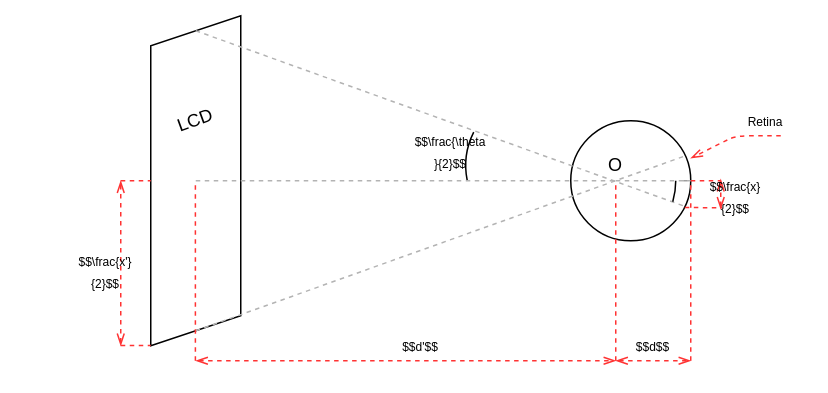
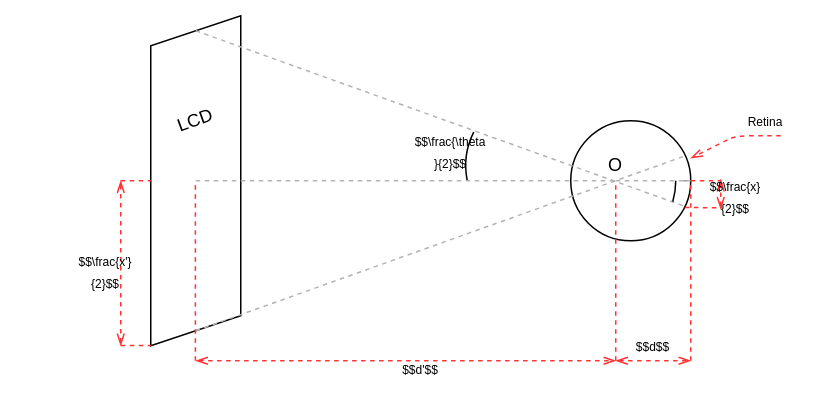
node "$$d'$$": moved (421, 346) -> (421, 368)
